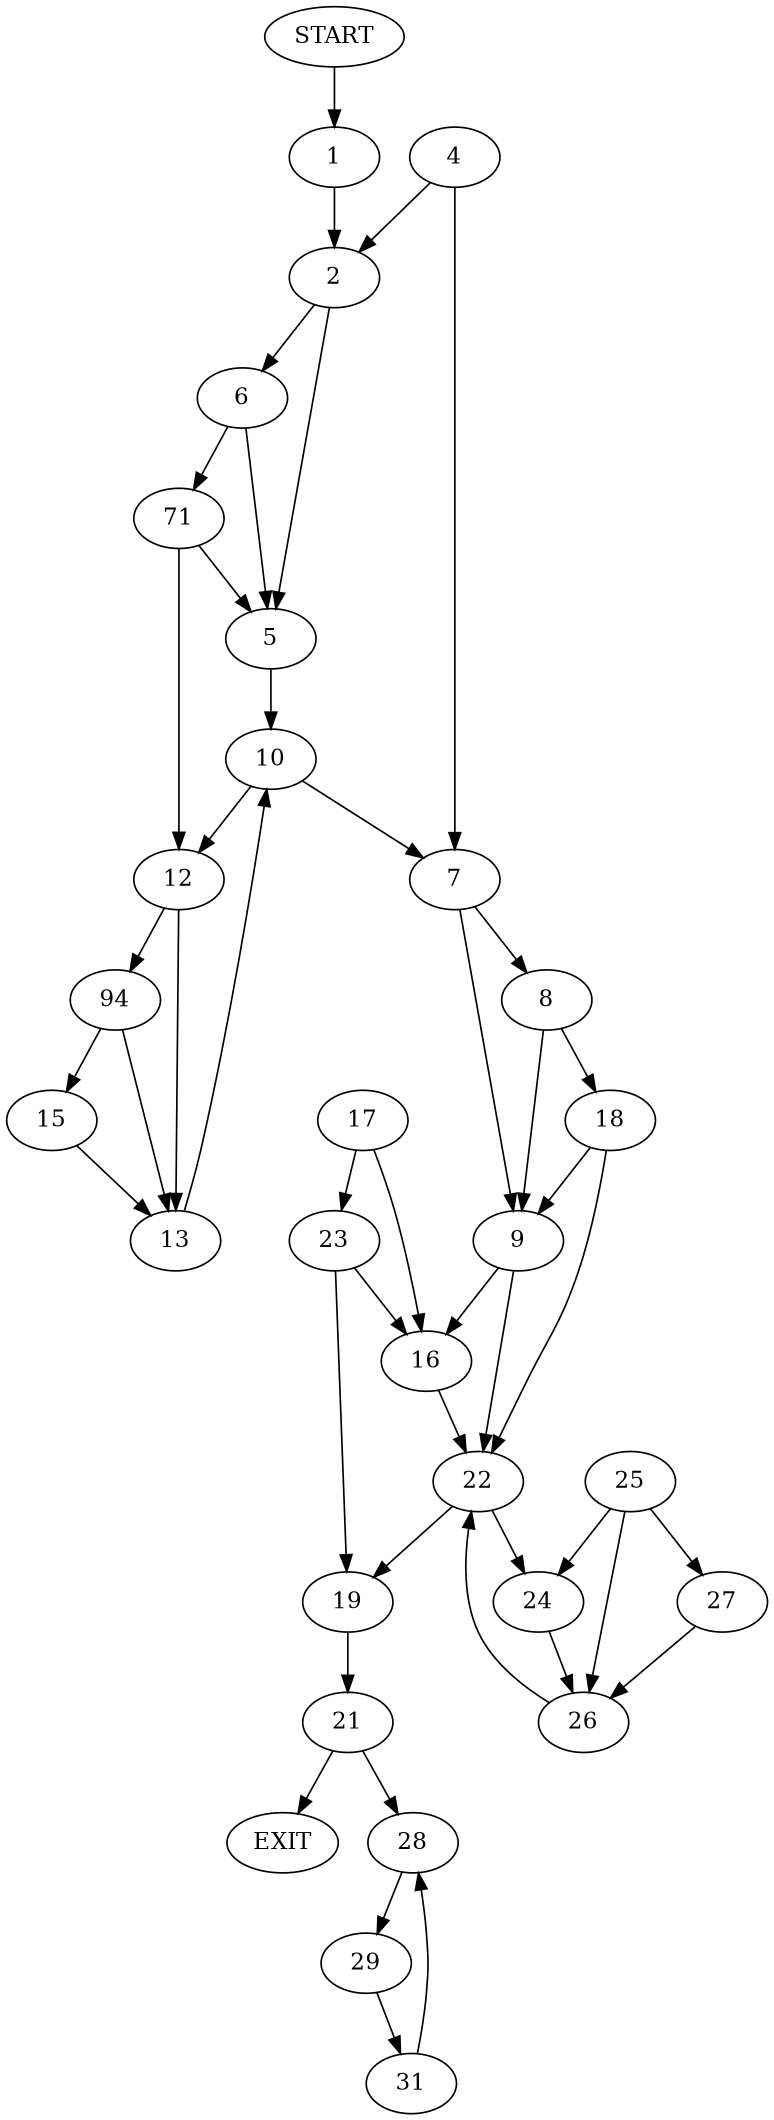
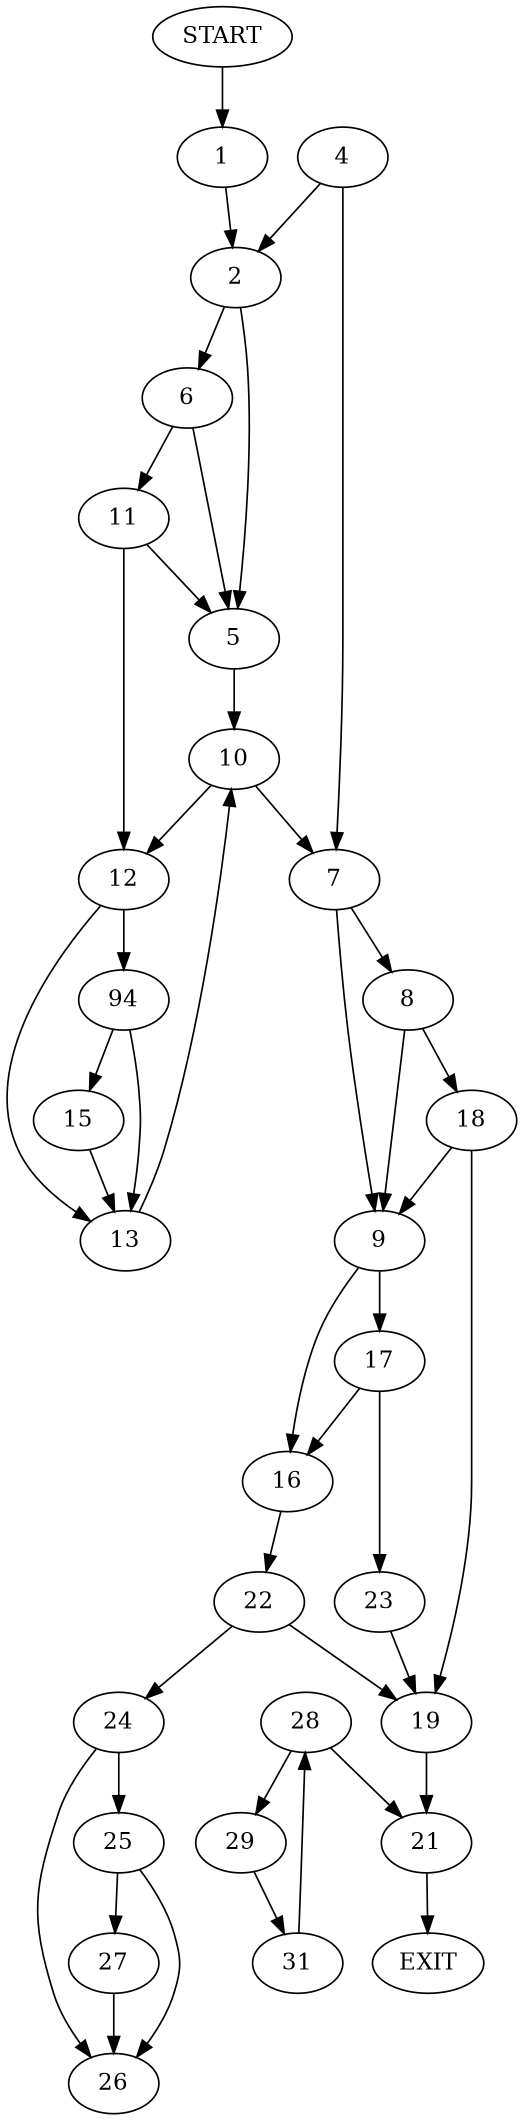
node "71": label "71" -> "11"
edge "23" -> "16": removed
edge "18" -> "22": now "18" -> "19"
edge "9" -> "22": now "9" -> "17"
edge "25" -> "24": reversed
edge "26" -> "22": removed
edge "21" -> "28": reversed
